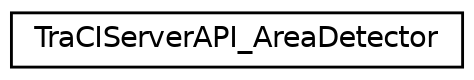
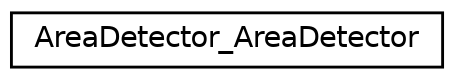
node "TraCIServerAPI_AreaDetector": label "TraCIServerAPI_AreaDetector" -> "AreaDetector_AreaDetector"
